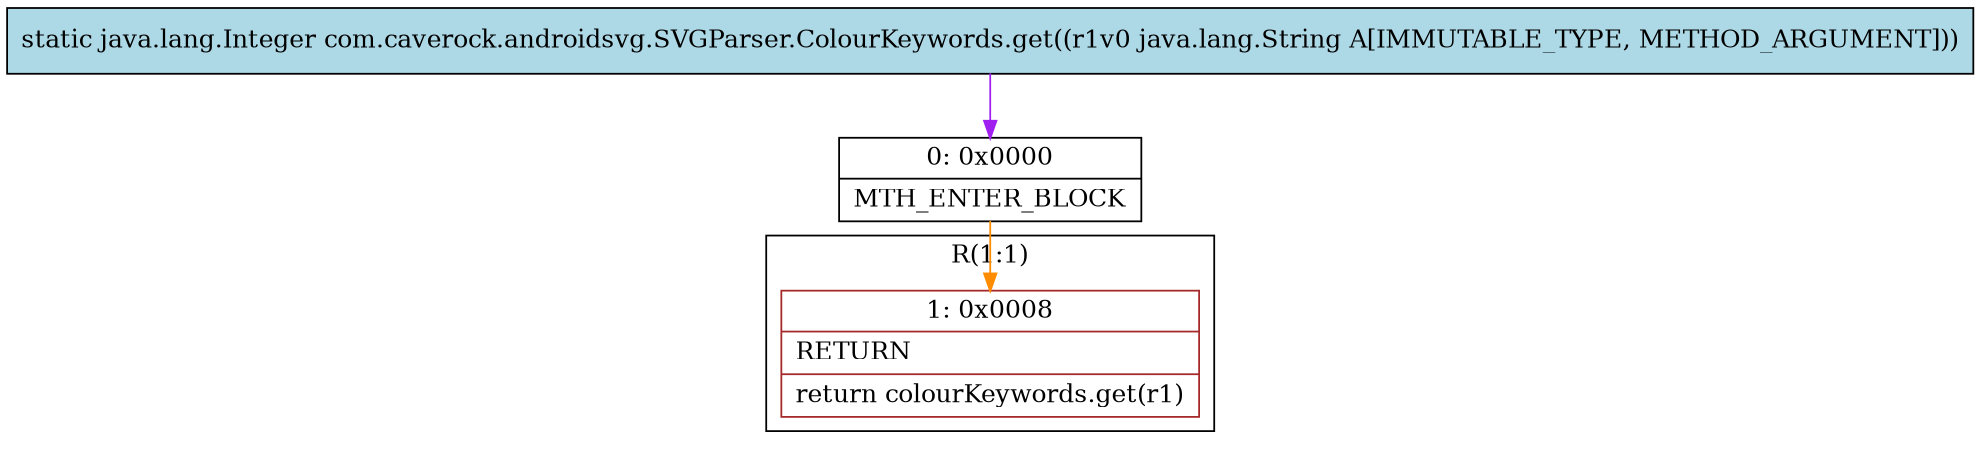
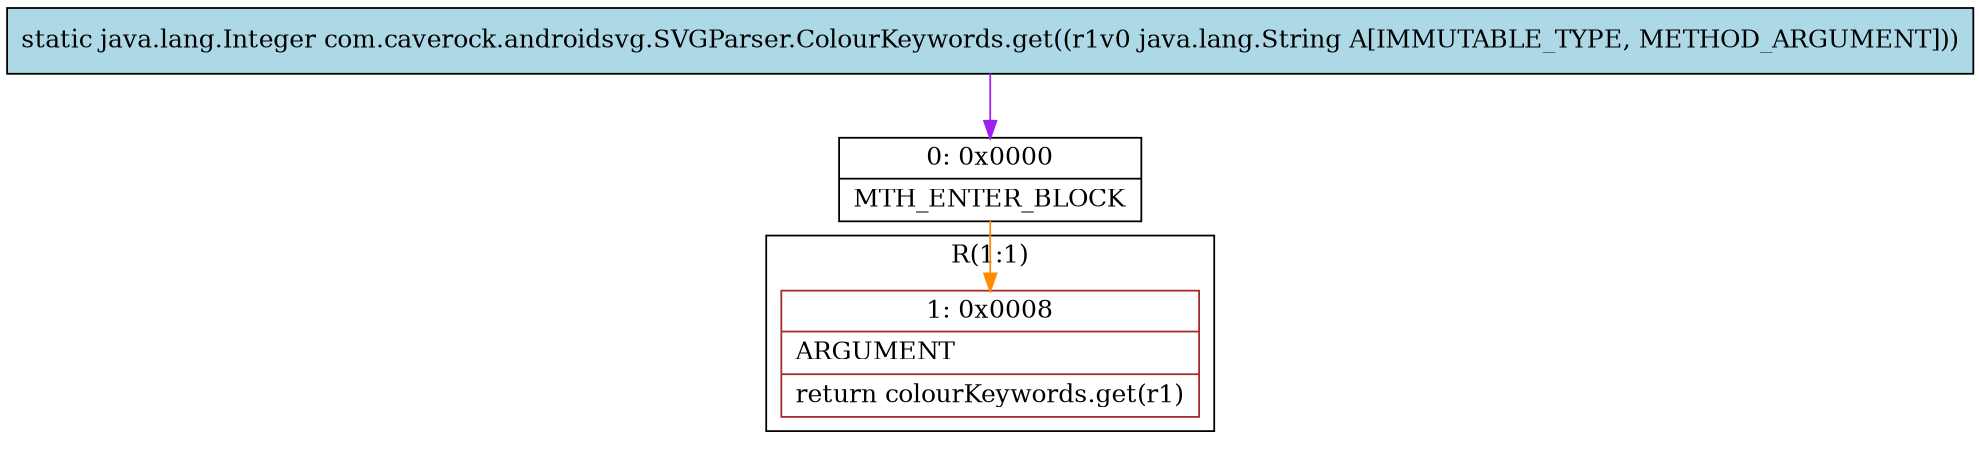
node "1: 0x0008": text "RETURN" -> "ARGUMENT"
